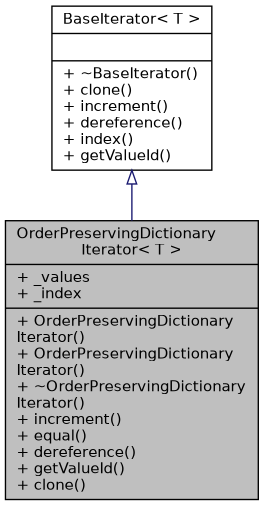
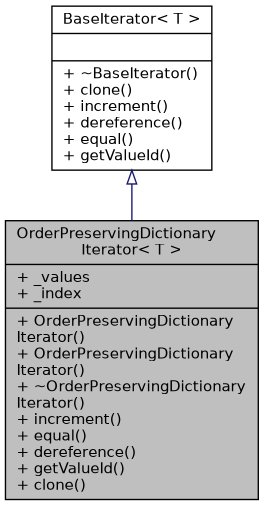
node "BaseIterator< T >": text "+ index()" -> "+ equal()"
